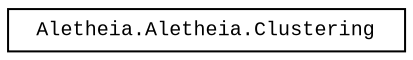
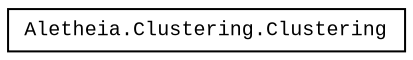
node "Aletheia.Aletheia.Clustering": label "Aletheia.Aletheia.Clustering" -> "Aletheia.Clustering.Clustering"
